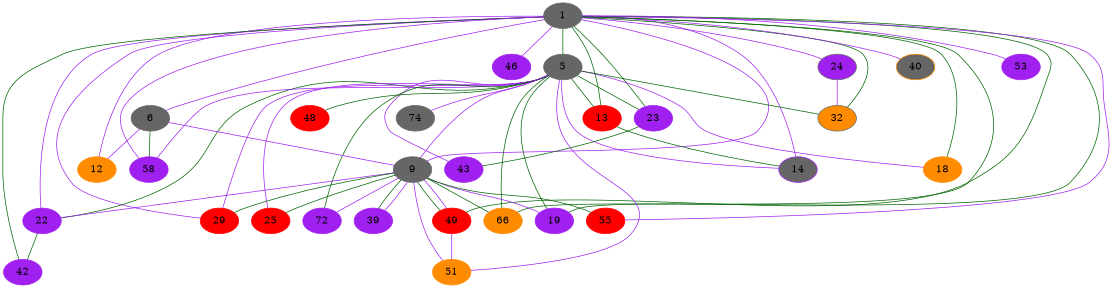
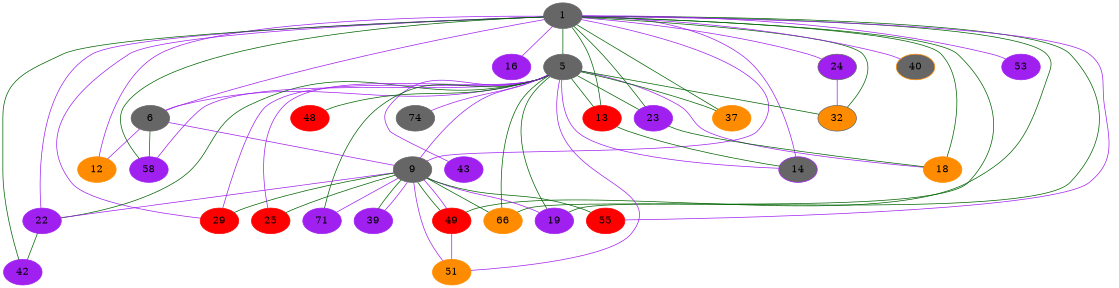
edge "1" -- "58": color purple -> darkgreen
node "46": label "46" -> "16"
edge "5" -- "6": added
node "37": added
edge "23" -- "43": now "23" -- "18"
node "72": label "72" -> "71"
